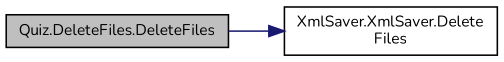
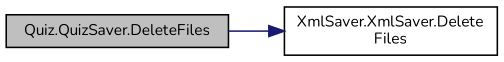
node "Quiz.DeleteFiles.DeleteFiles": label "Quiz.DeleteFiles.DeleteFiles" -> "Quiz.QuizSaver.DeleteFiles"
